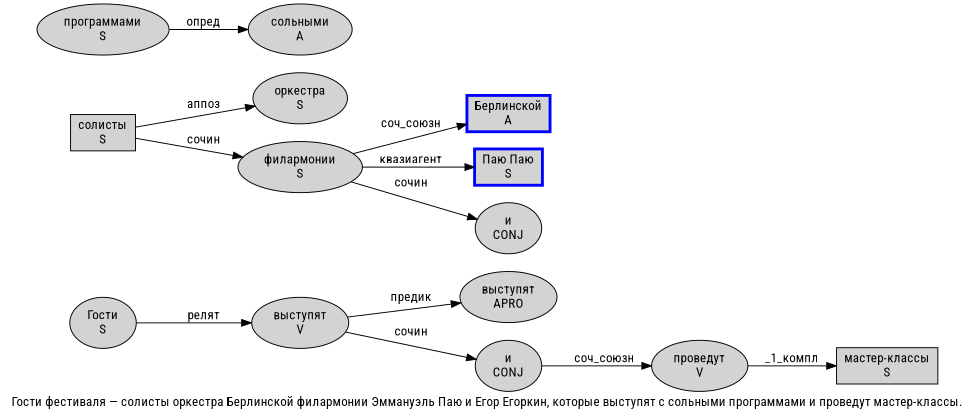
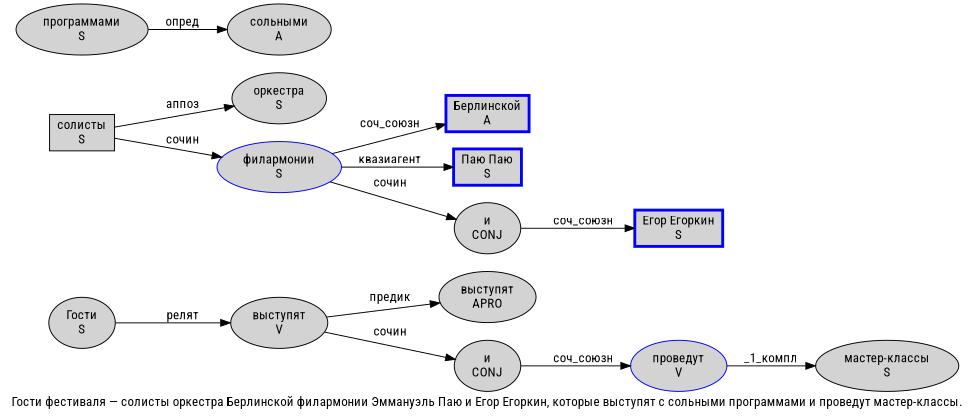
node "филармонии S": color black -> blue
node "Егор Егоркин S": added
node "проведут V": color black -> blue
node "мастер-классы S": shape box -> ellipse
